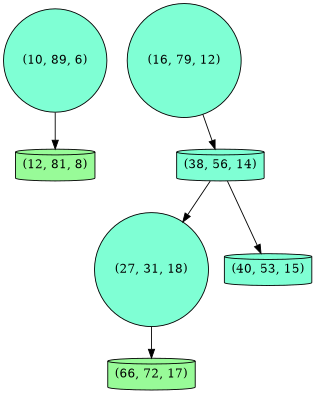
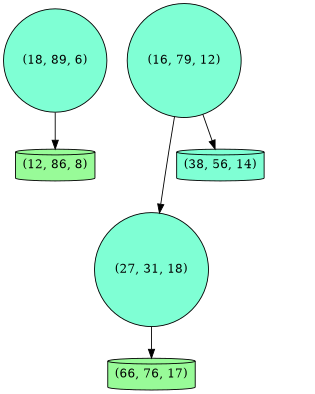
node "(10, 89, 6)": label "(10, 89, 6)" -> "(18, 89, 6)"
node "(12, 81, 8)": label "(12, 81, 8)" -> "(12, 86, 8)"
edge "(38, 56, 14)" -> "(27, 31, 18)": now "(16, 79, 12)" -> "(27, 31, 18)"
node "(40, 53, 15)": removed
node "(66, 72, 17)": label "(66, 72, 17)" -> "(66, 76, 17)"
